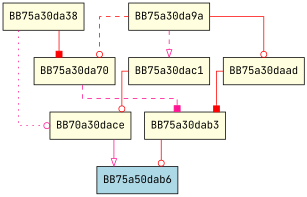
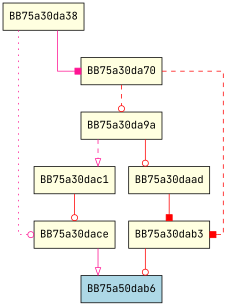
edge "BB75a30da9a" -> "BB75a30da70": reversed
edge "BB75a30da38" -> "BB75a30da70": color red -> deeppink
edge "BB75a30da70" -> "BB75a30dab3": color deeppink -> red
node "BB70a30dace": label "BB70a30dace" -> "BB75a30dace"
